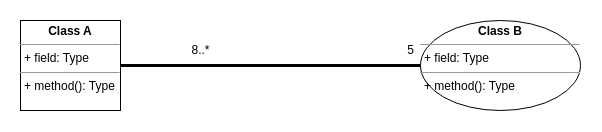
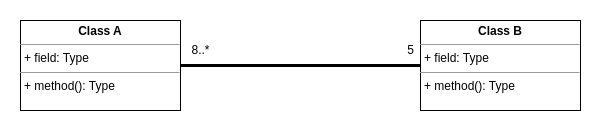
node "Class A + field: Type + method(): Type": size 100x90 -> 160x90
node "Class B + field: Type + method(): Type": shape ellipse -> rectangle
